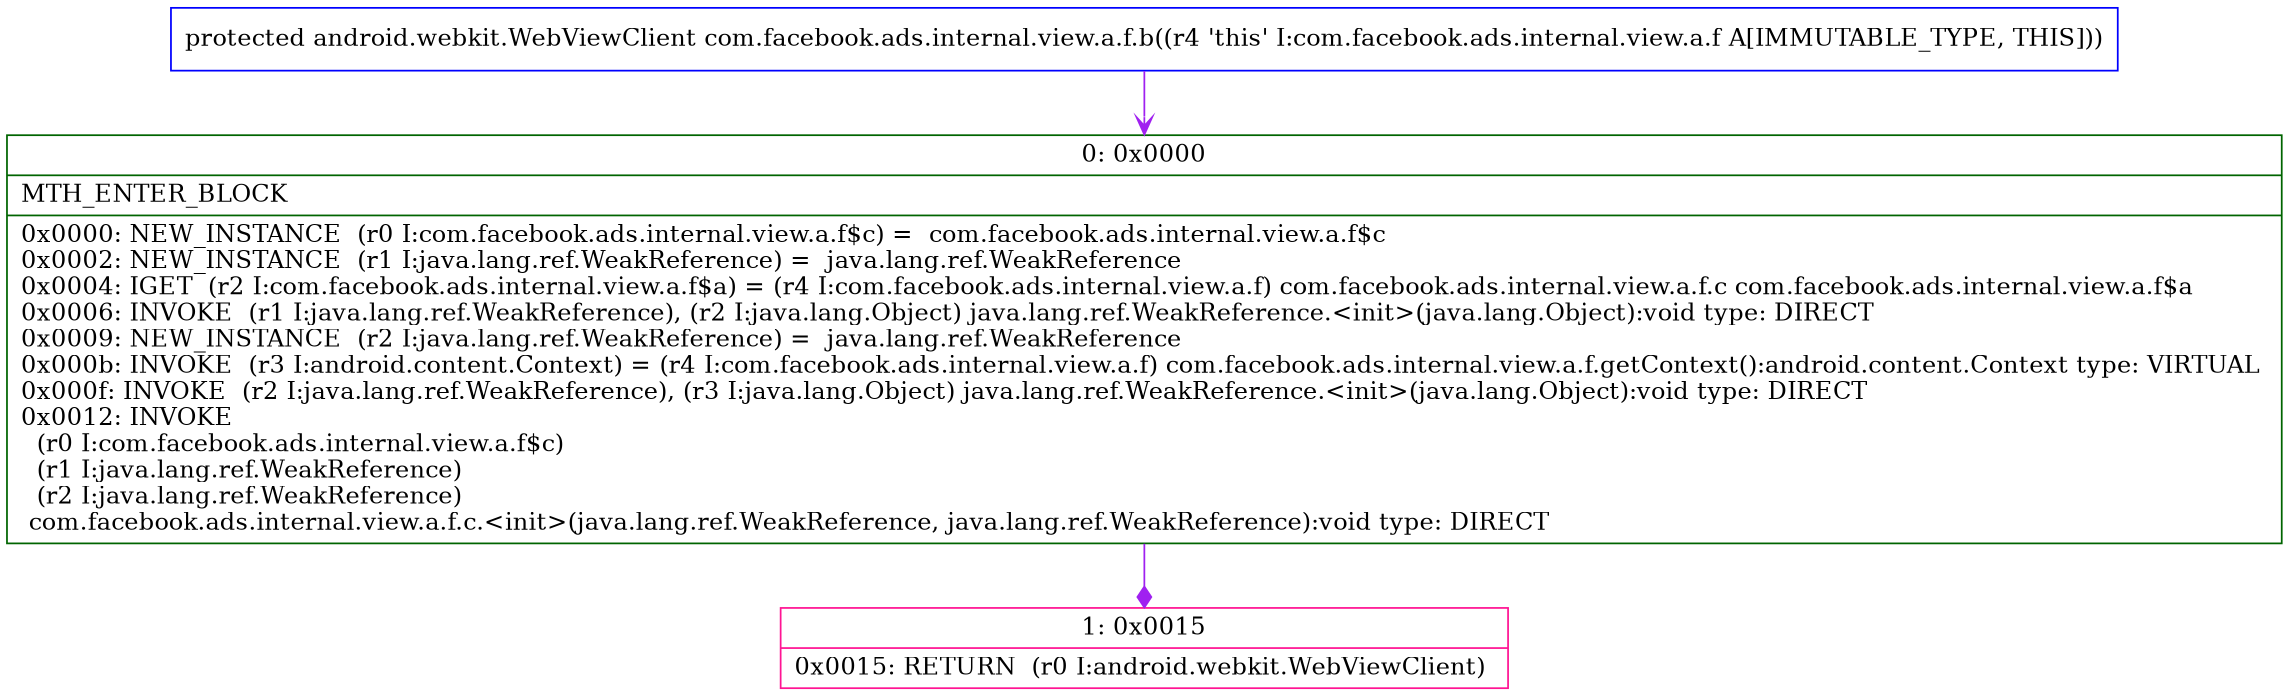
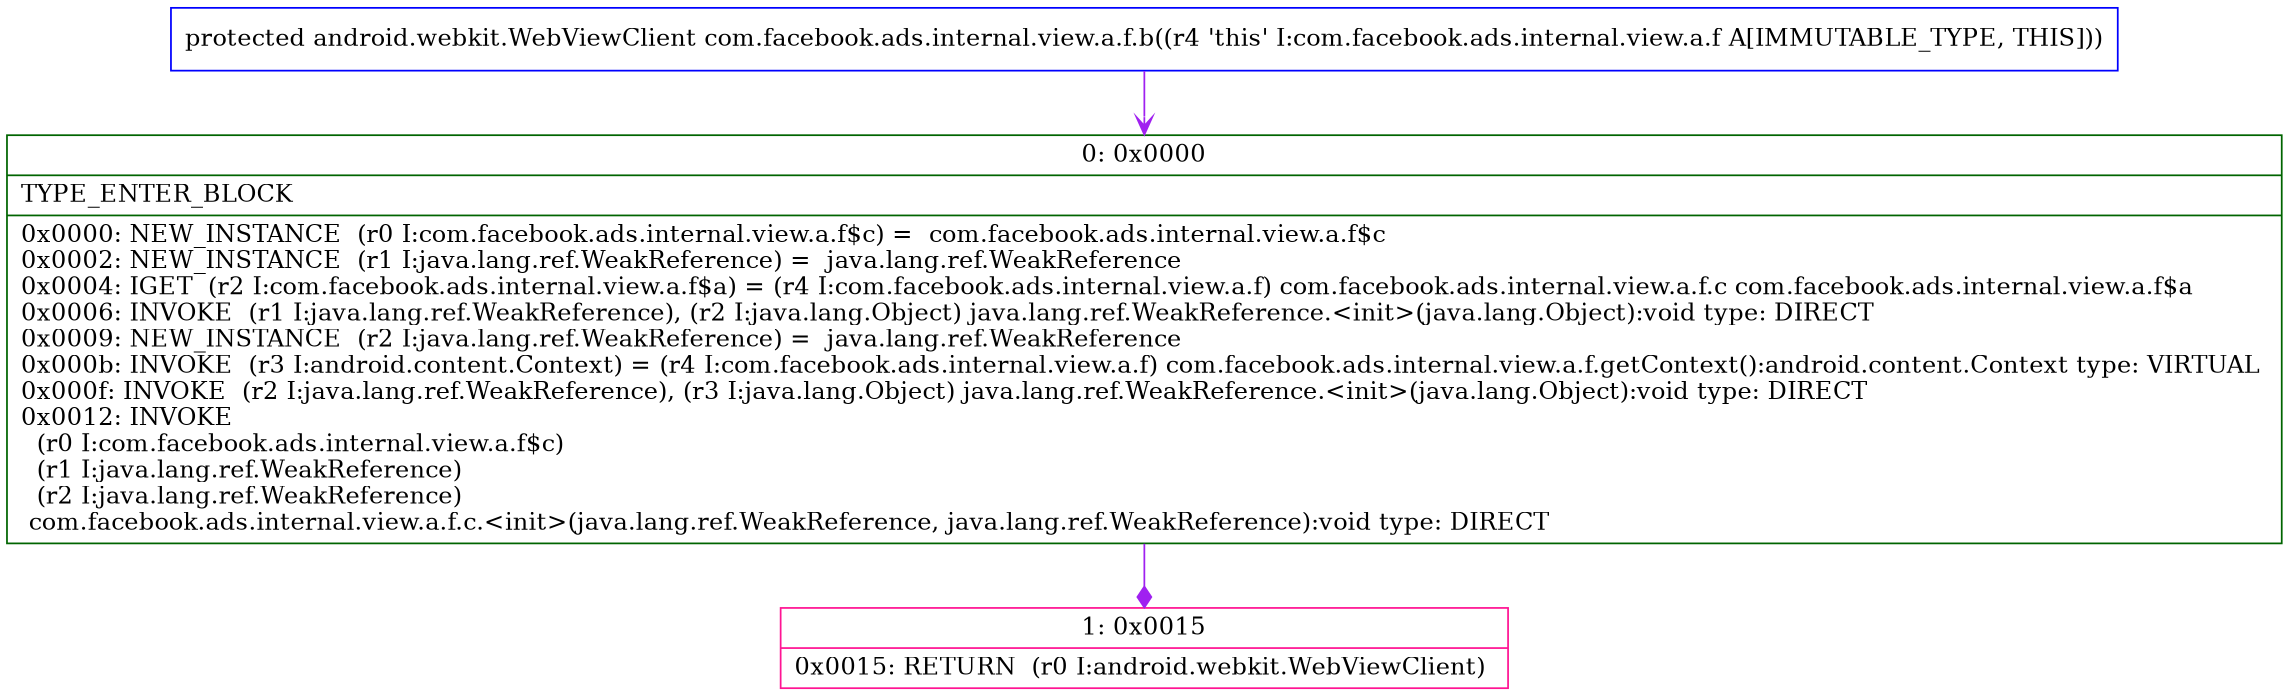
node "0: 0x0000": text "MTH_ENTER_BLOCK" -> "TYPE_ENTER_BLOCK"
